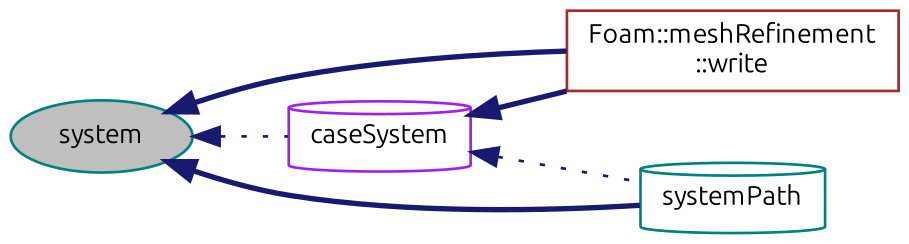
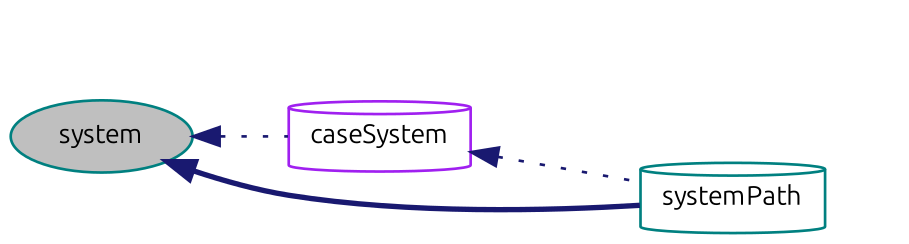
node "Foam::meshRefinement ::write": removed
